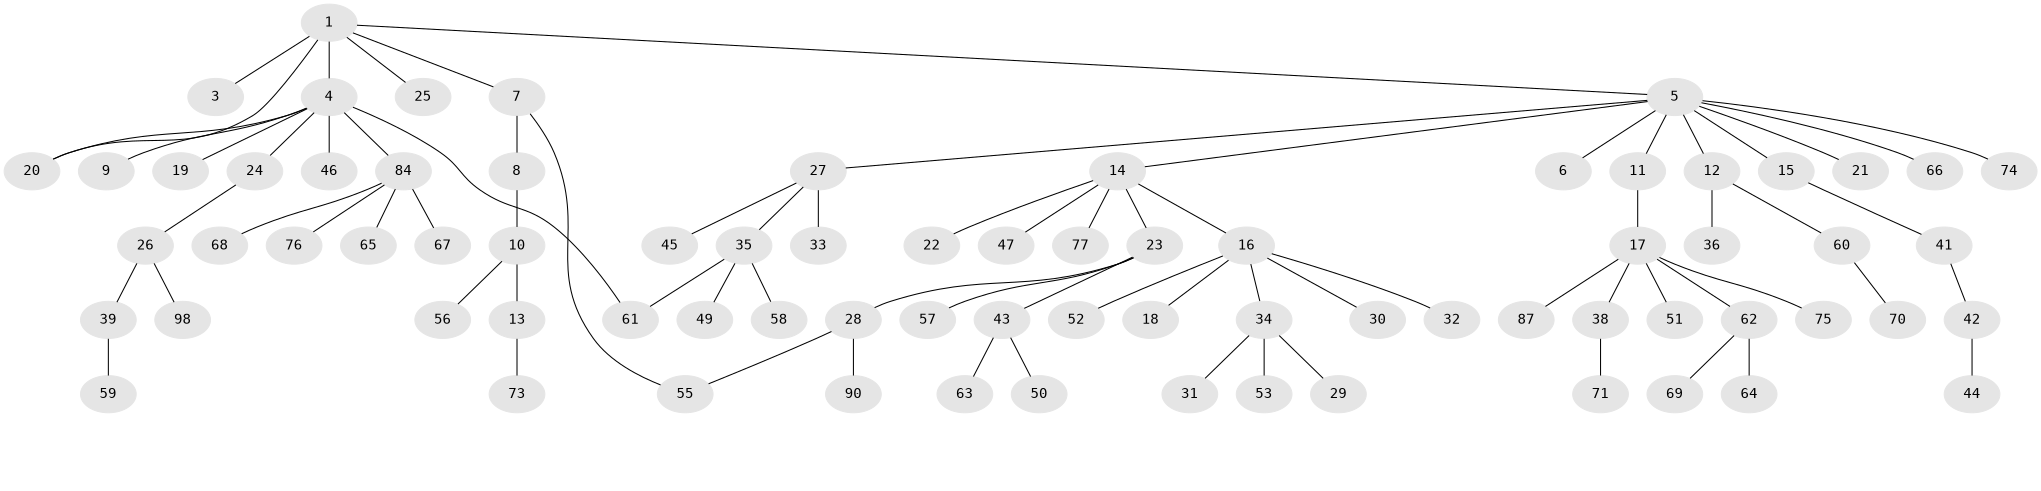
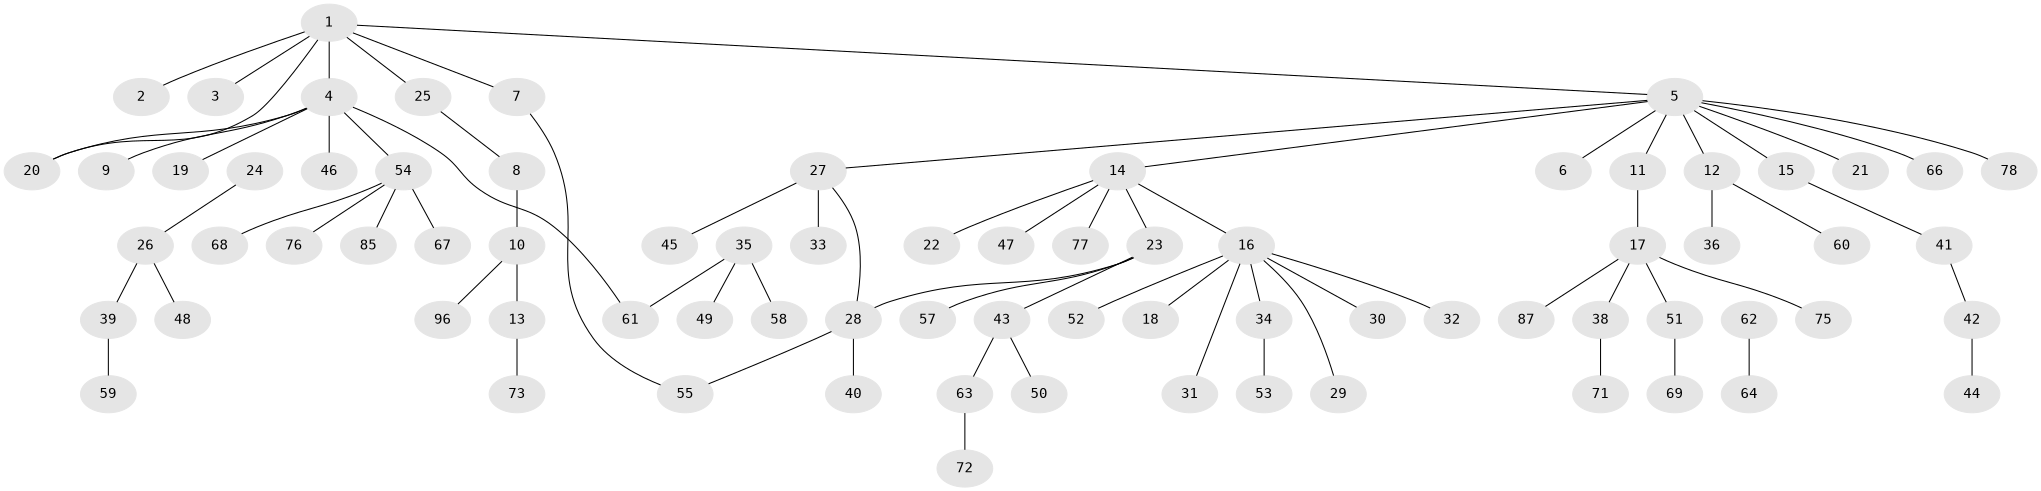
node "2": added
edge "4" -- "24": removed
edge "7" -- "8": now "25" -- "8"
node "84": label "84" -> "54"
node "74": label "74" -> "78"
edge "27" -- "35": now "27" -- "28"
node "65": label "65" -> "85"
edge "17" -- "62": removed
node "98": label "98" -> "48"
node "56": label "56" -> "96"
node "70": removed
edge "34" -- "31": now "16" -- "31"
edge "34" -- "29": now "16" -- "29"
edge "62" -- "69": now "51" -- "69"
node "90": label "90" -> "40"
node "72": added
